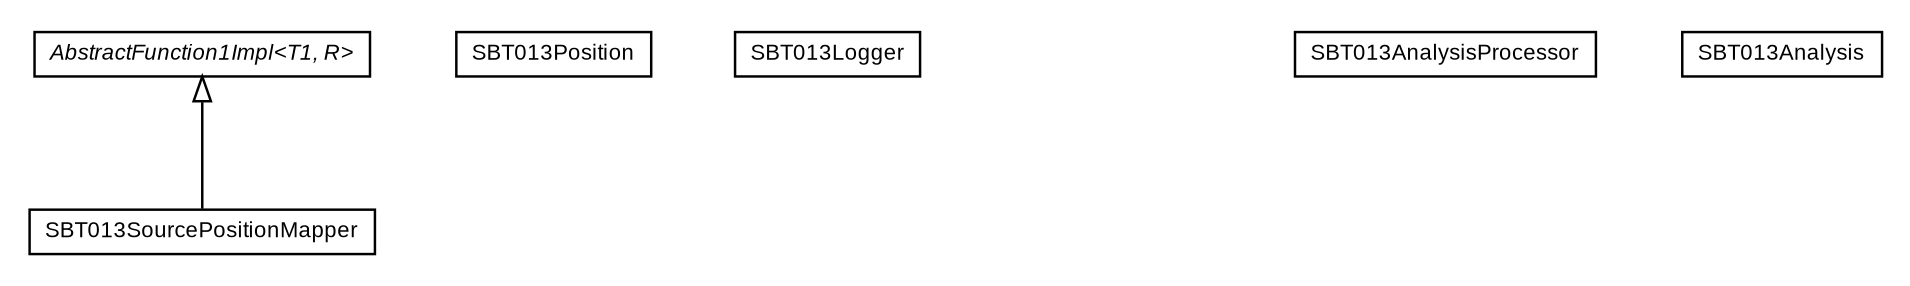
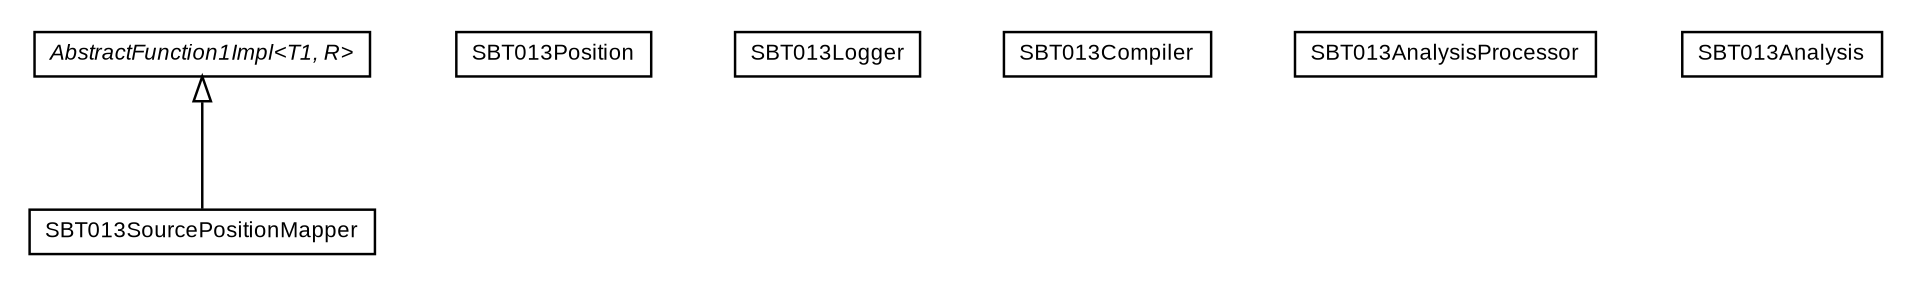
node "SBT013Compiler": added
